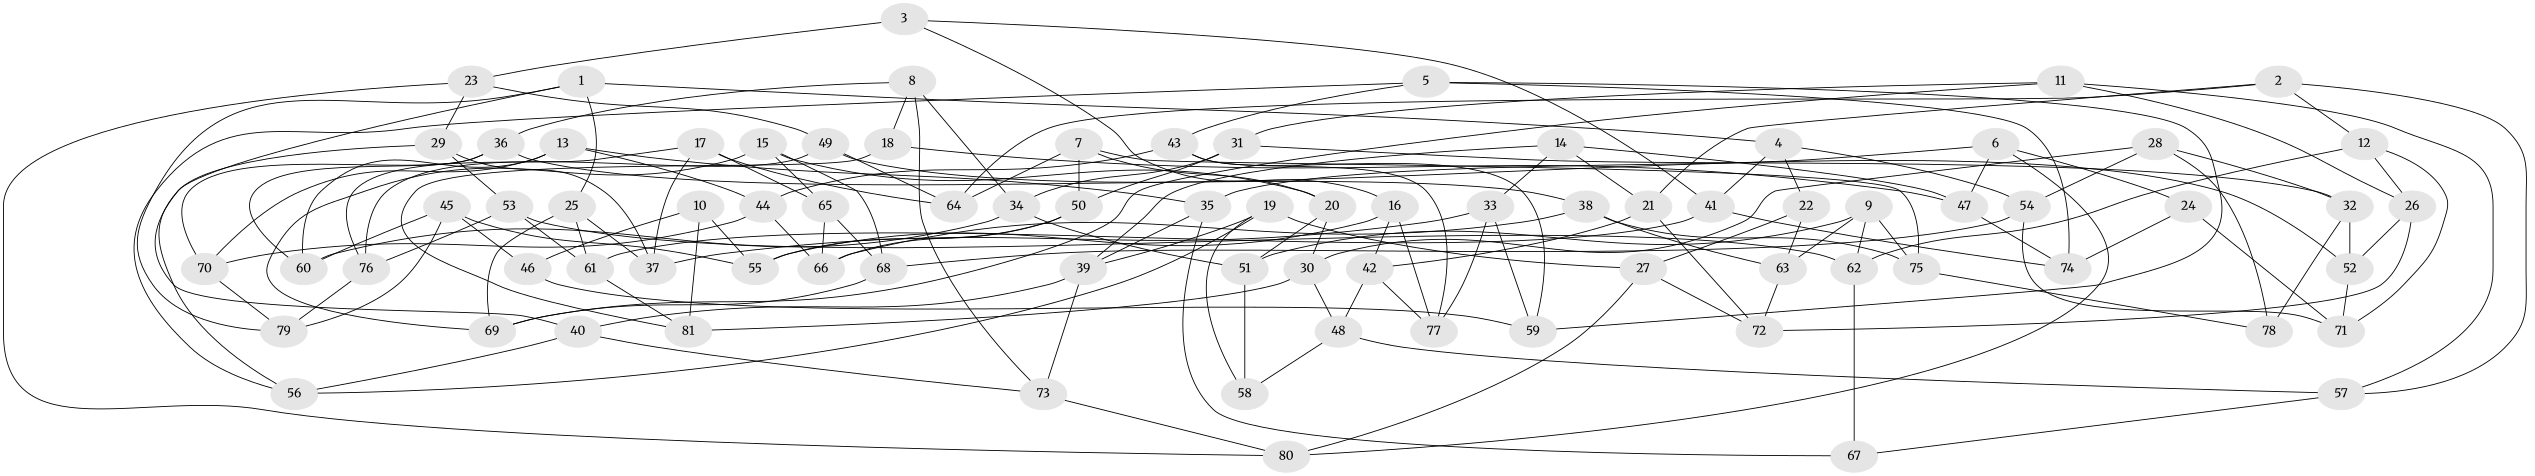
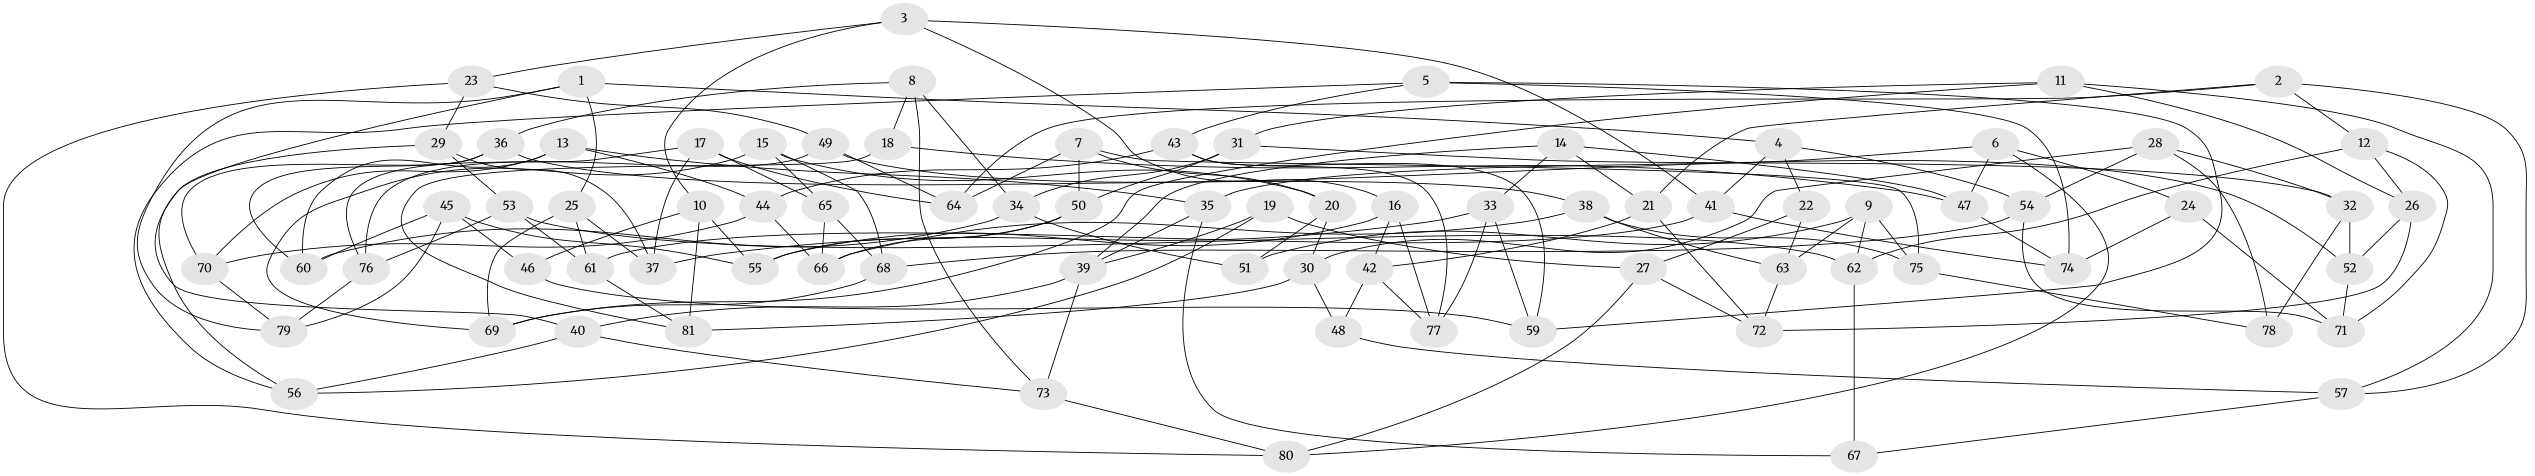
edge "3" -- "10": added
node "58": removed
